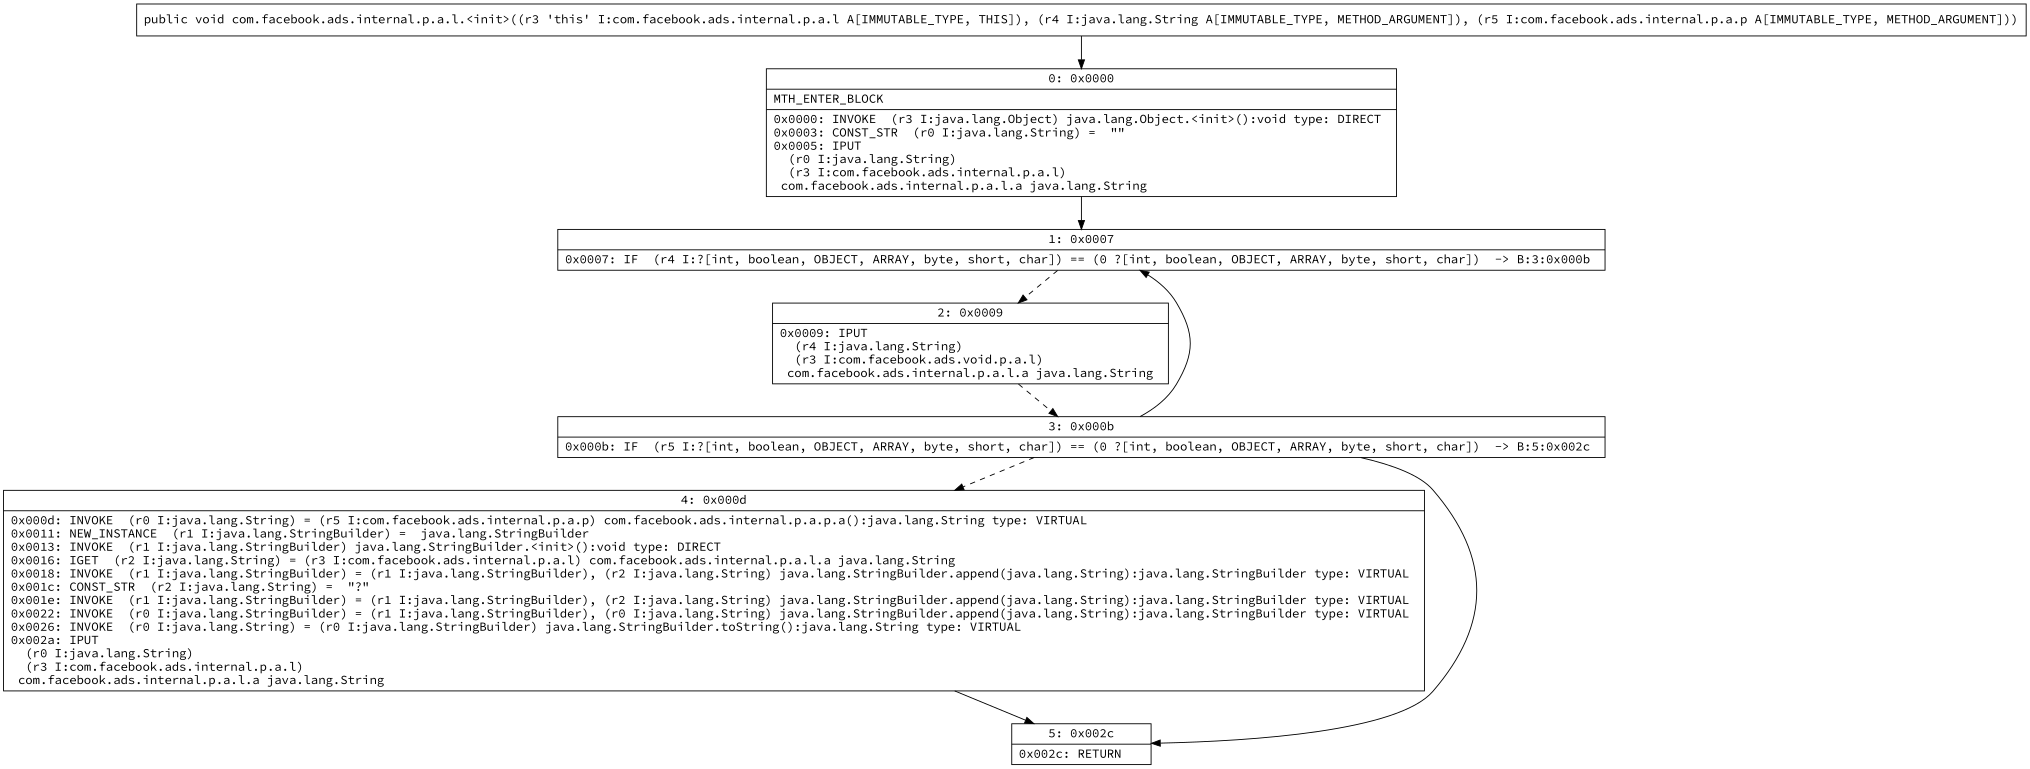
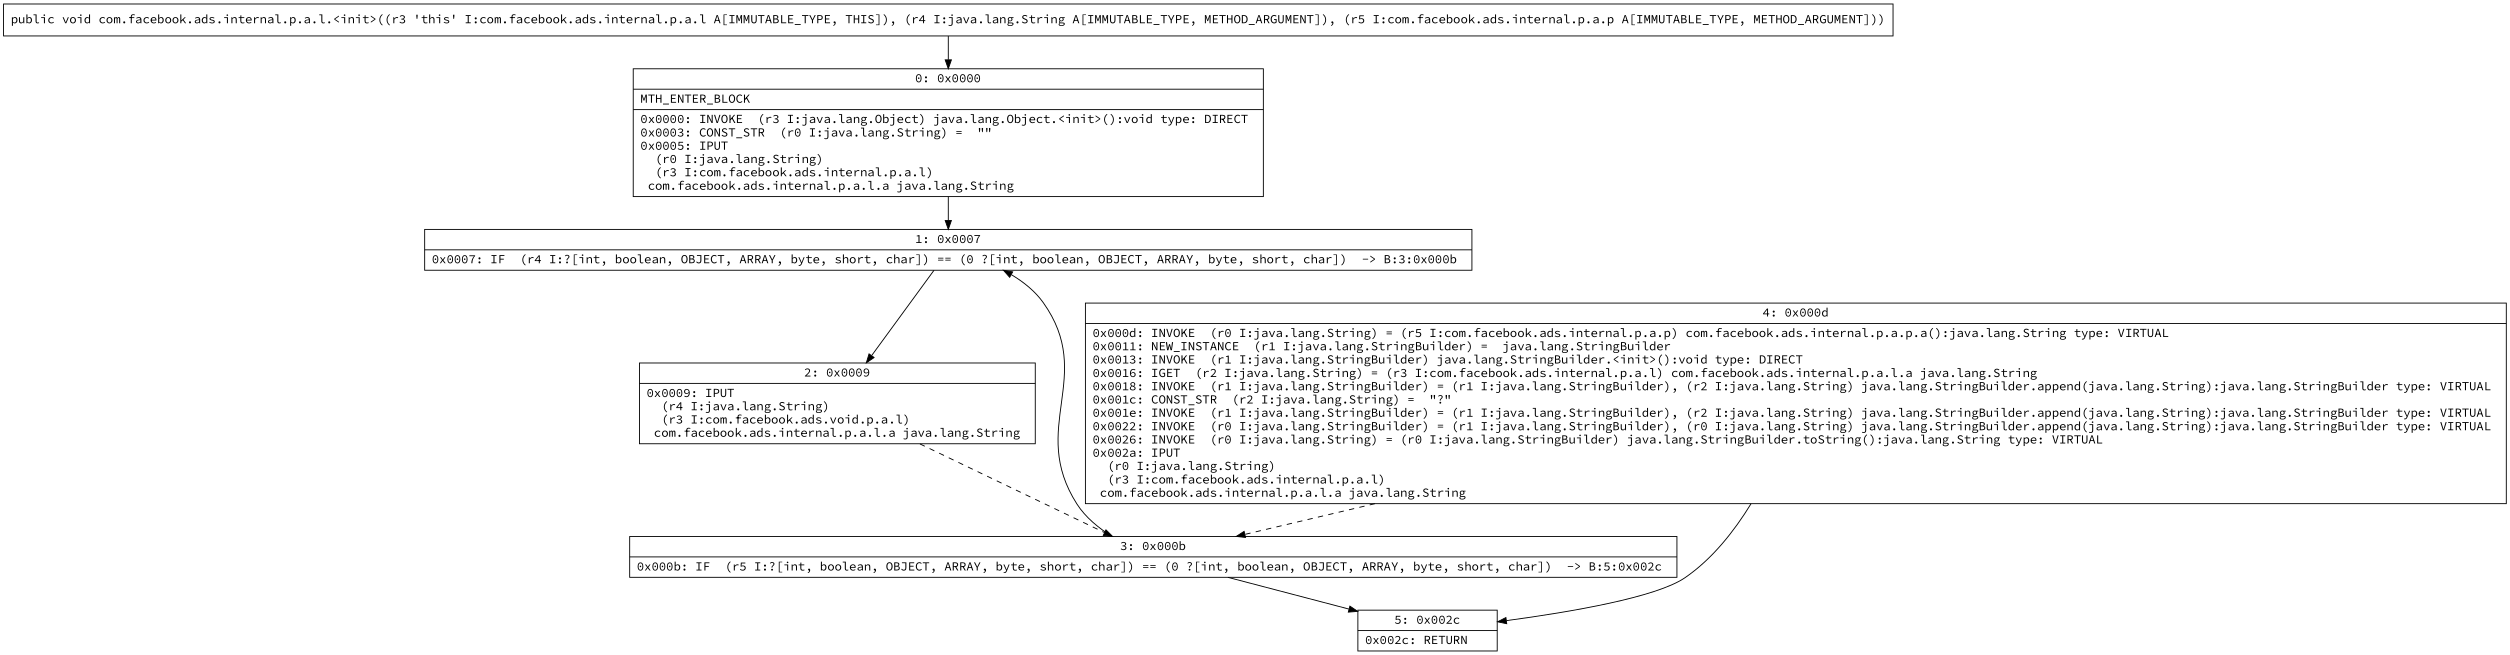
edge "1: 0x0007" -> "2: 0x0009": style dashed -> solid
edge "3: 0x000b" -> "4: 0x000d": reversed
